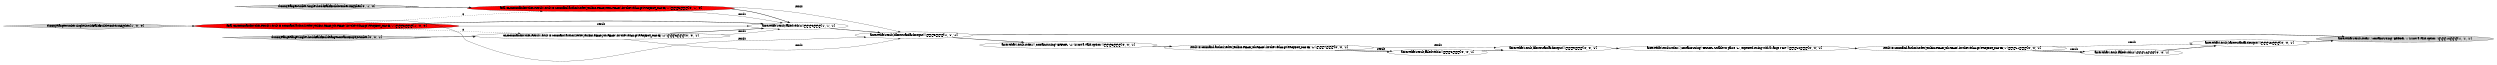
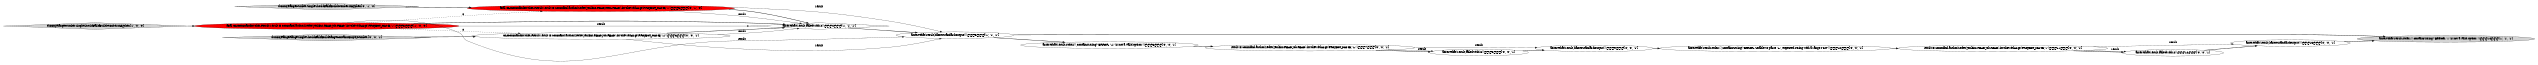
node "assertThat(result,failedWith(2))@@@4@@@['1', '1', '1']": shape ellipse -> diamond
